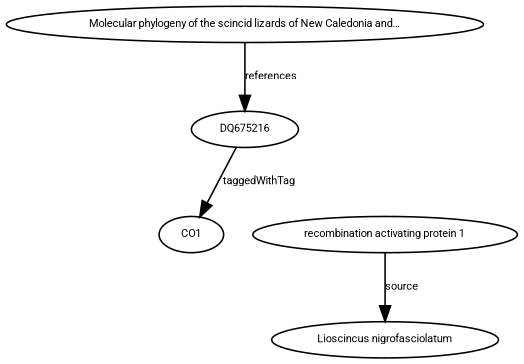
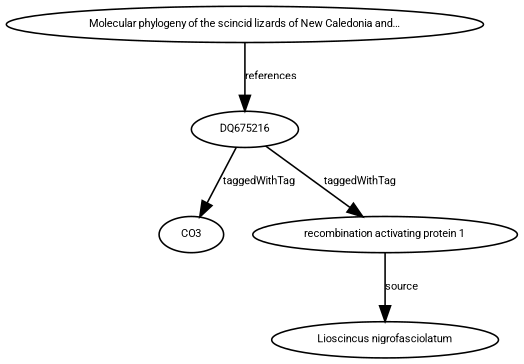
edge "DQ675216" -> "recombination activating protein 1": added, label "taggedWithTag"
node "CO1": label "CO1" -> "CO3"
